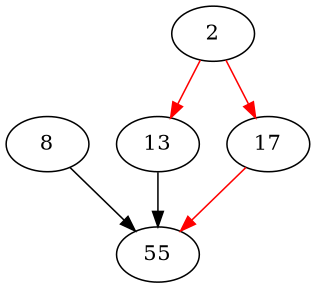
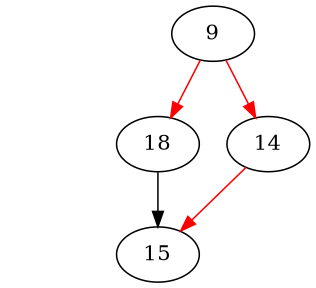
node "2": label "2" -> "9"
node "8": removed
node "13": label "13" -> "18"
node "17": label "17" -> "14"
node "55": label "55" -> "15"
